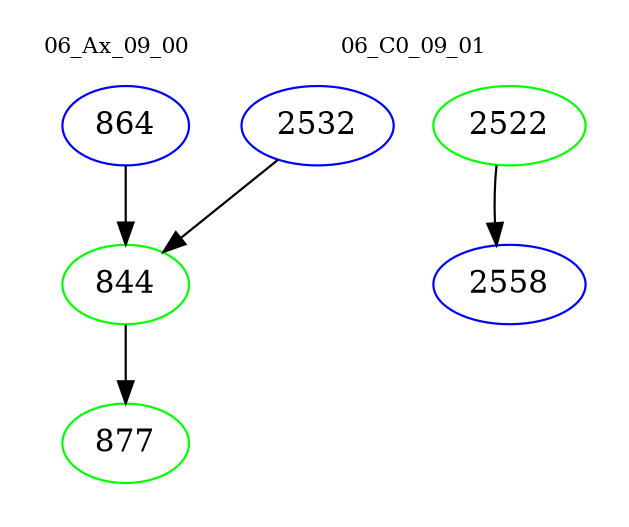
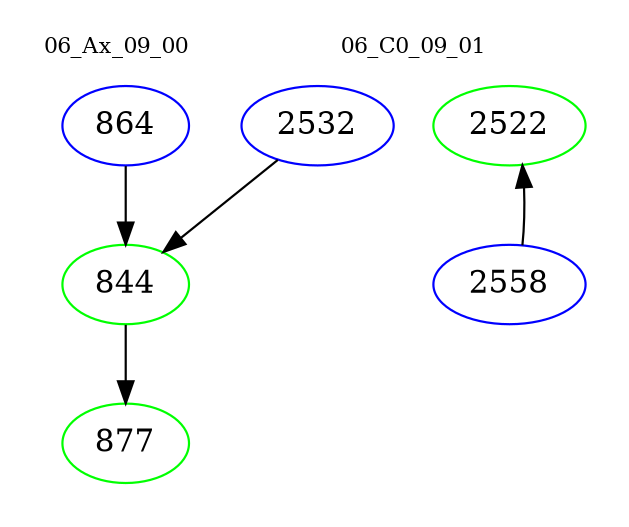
edge "2522" -> "2558": reversed
